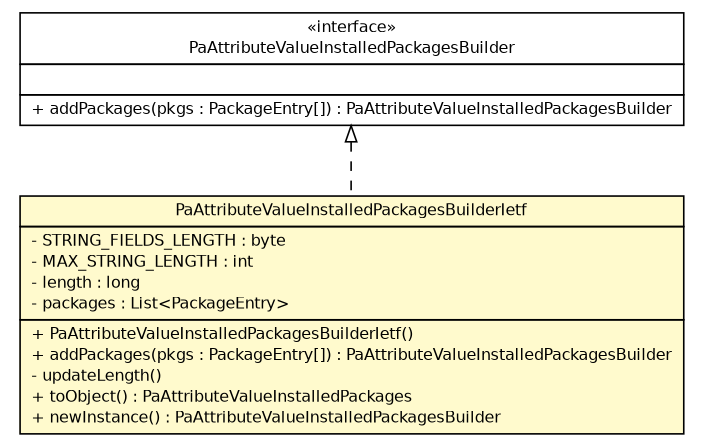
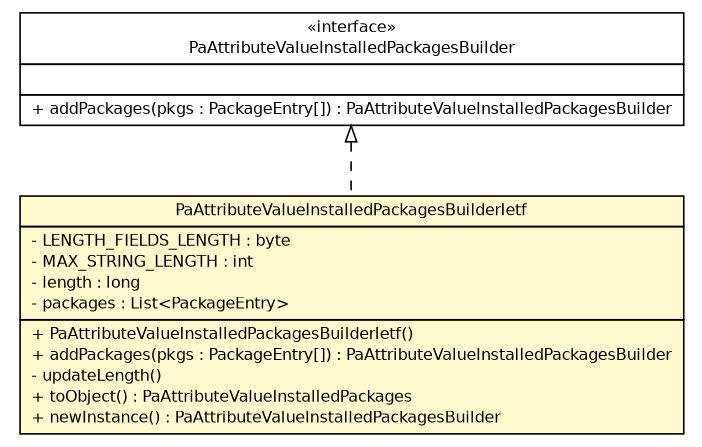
node "PaAttributeValueInstalledPackagesBuilderIetf": text "- STRING_FIELDS_LENGTH : byte" -> "- LENGTH_FIELDS_LENGTH : byte"
